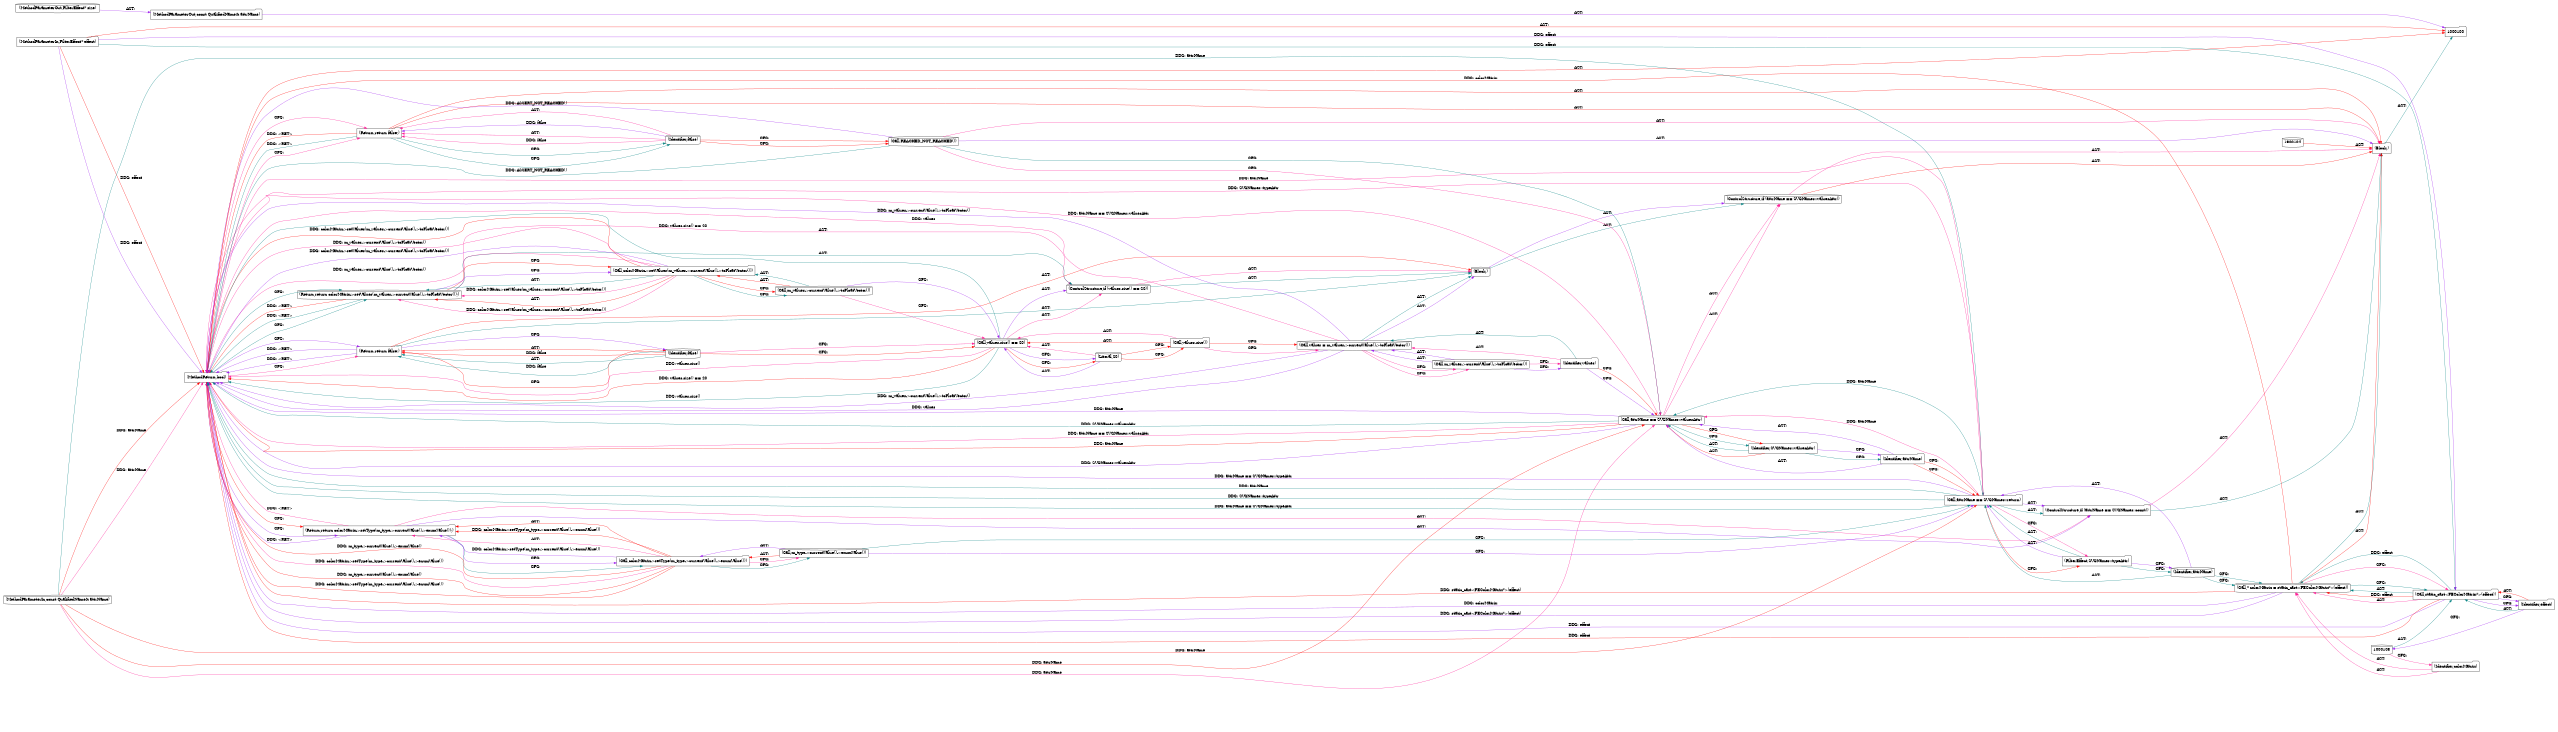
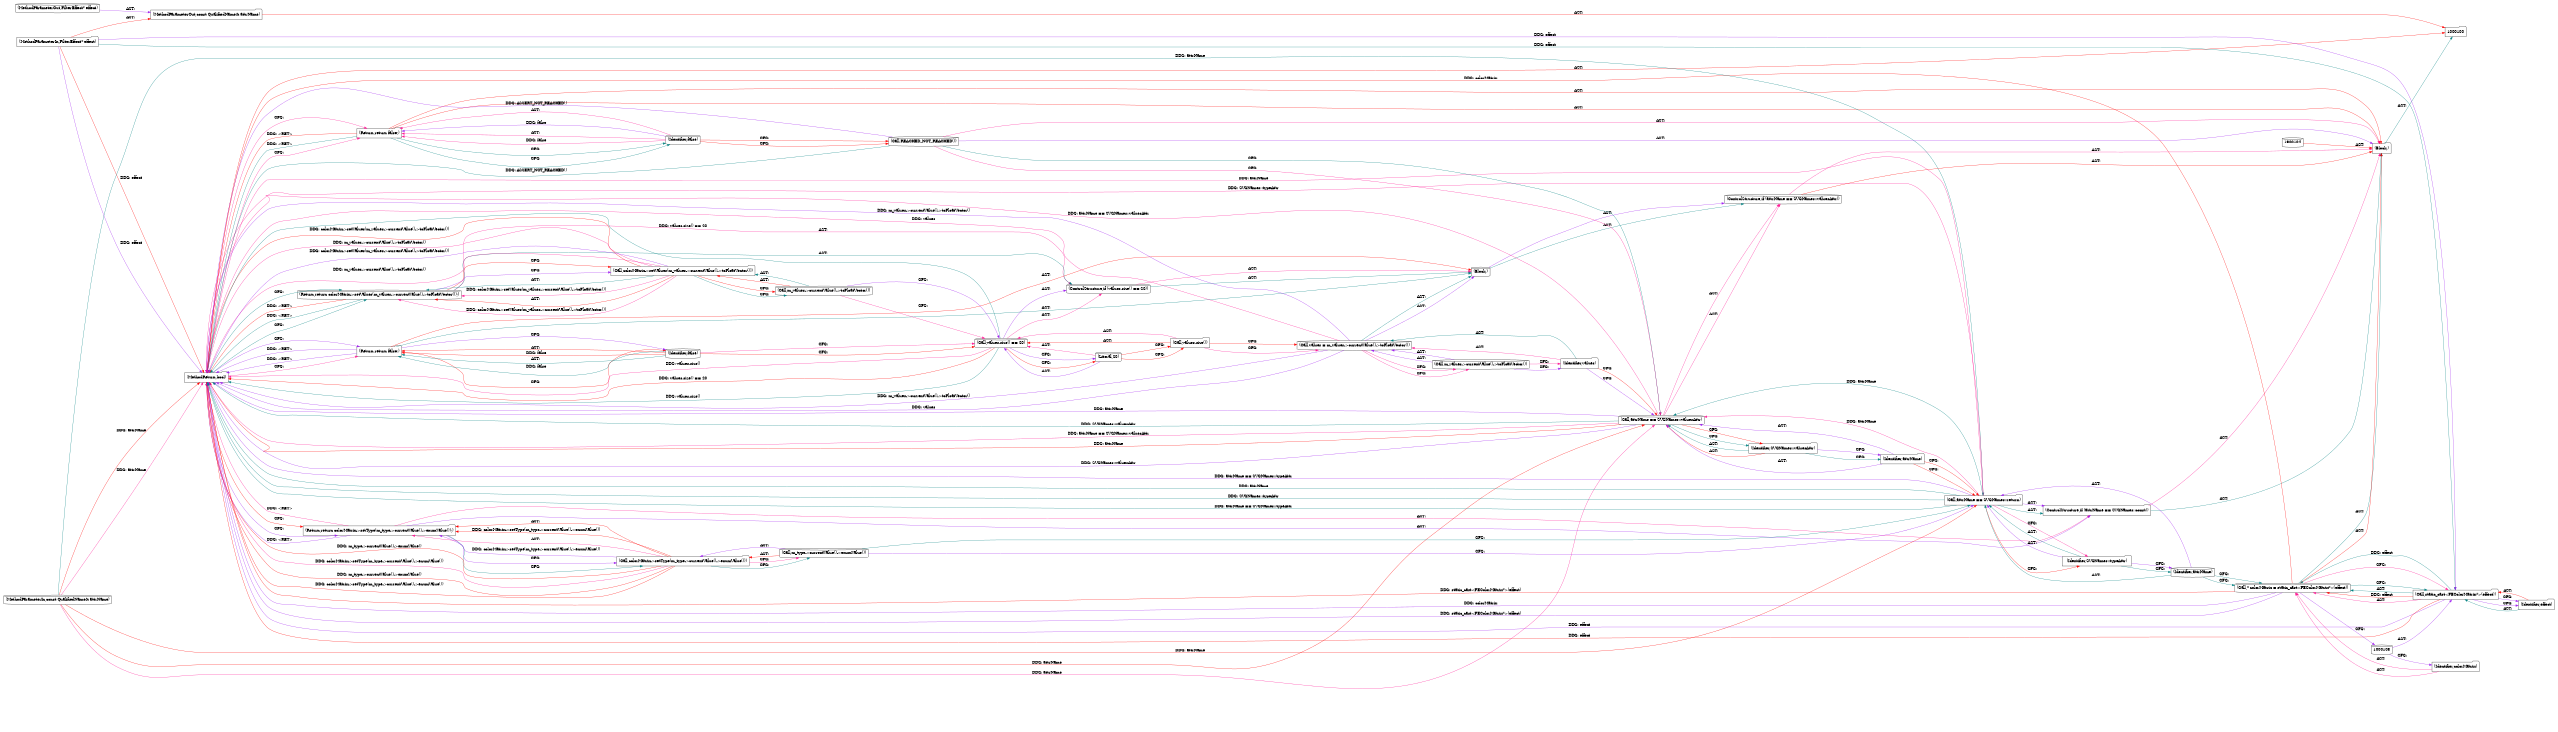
node "(MethodParameterOut,FilterEffect* size)": label "(MethodParameterOut,FilterEffect* size)" -> "(MethodParameterOut,FilterEffect* effect)"
edge "(MethodParameterOut,const QualifiedName& attrName)" -> "1000100": color purple -> red
edge "(MethodParameterIn,FilterEffect* effect)" -> "1000100": now "(MethodParameterIn,FilterEffect* effect)" -> "(MethodParameterOut,const QualifiedName& attrName)"
node "(FilterEffect,SVGNames::typeAttr)": label "(FilterEffect,SVGNames::typeAttr)" -> "(Identifier,SVGNames::typeAttr)"
edge "1000108" -> "(Call,static_cast<FEColorMatrix*>(effect))": color teal -> purple
edge "(Identifier,effect)" -> "1000108": now "(Call,* colorMatrix = static_cast<FEColorMatrix*>(effect))" -> "1000108"
edge "1000108" -> "(Identifier,colorMatrix)": color deeppink -> purple
